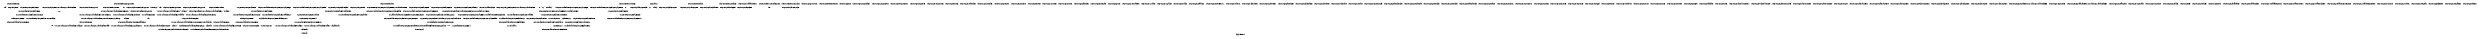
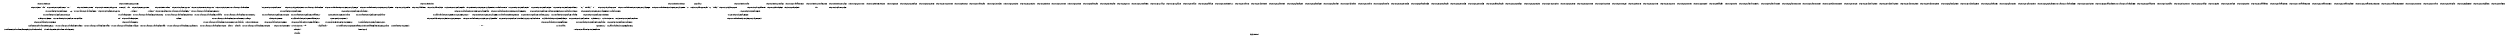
node "_ZN9LAMMPS_NS3Fix18setup_pre_neighborEv": removed
node "_ZN9LAMMPS_NS3Fix19setup_post_neighborEv": removed
node "_ZN9LAMMPS_NS3Fix15maxsize_restartEv": added
node "_ZN9LAMMPS_NS3Fix14min_clearstoreEv": removed
node "_ZN9LAMMPS_NS3Fix16unpack_read_gridEiPc": added
node "_ZN9LAMMPS_NS8Variable4findEPKc": added
